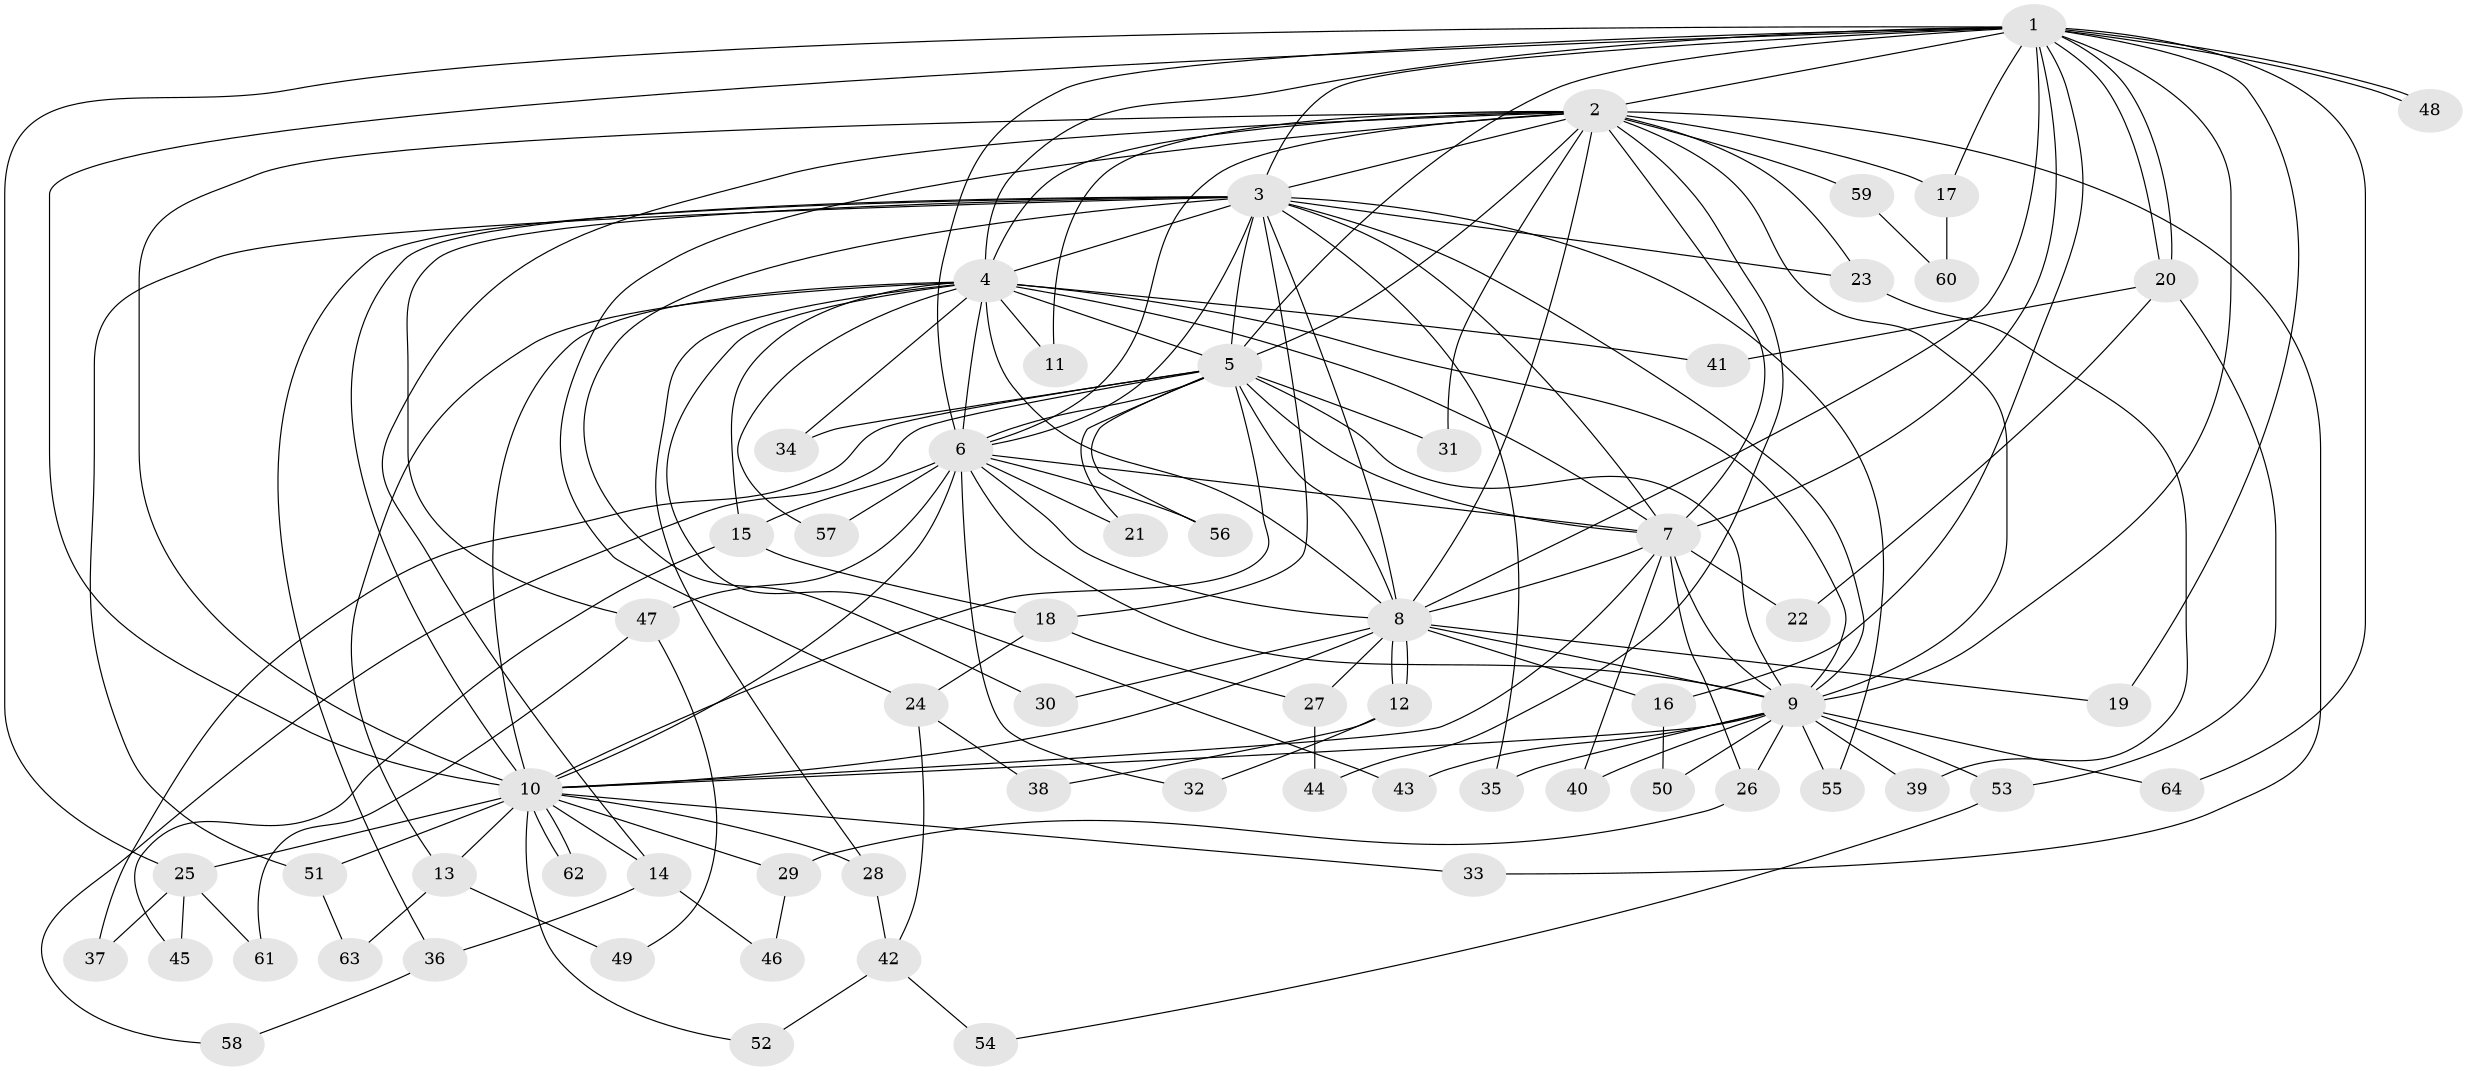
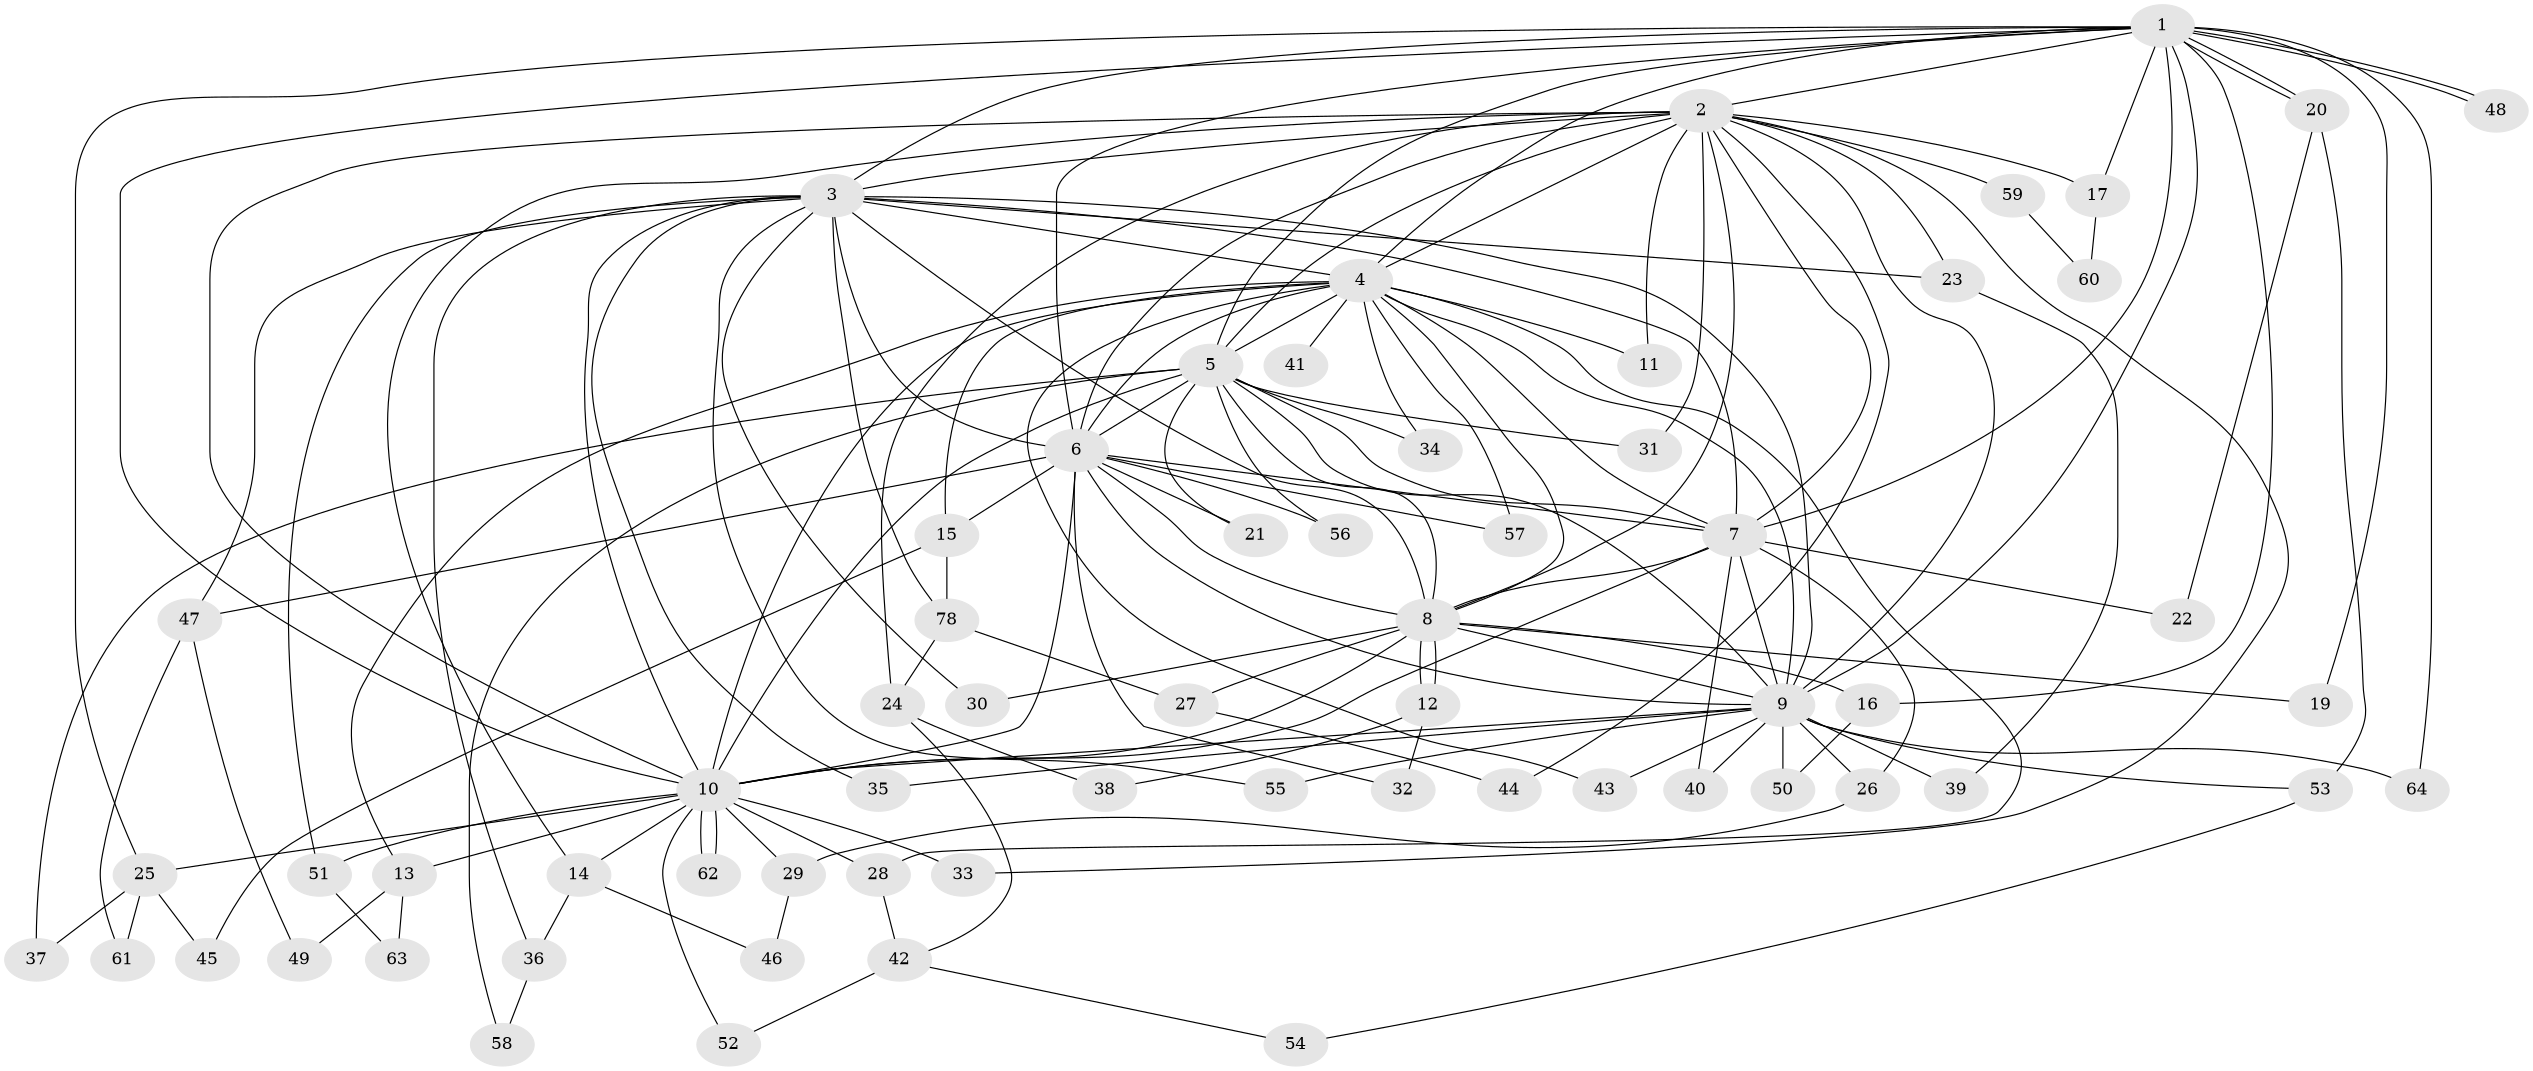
edge "3" -- "5": removed
edge "20" -- "41": removed
edge "1" -- "8": removed
node "18": label "18" -> "78"
